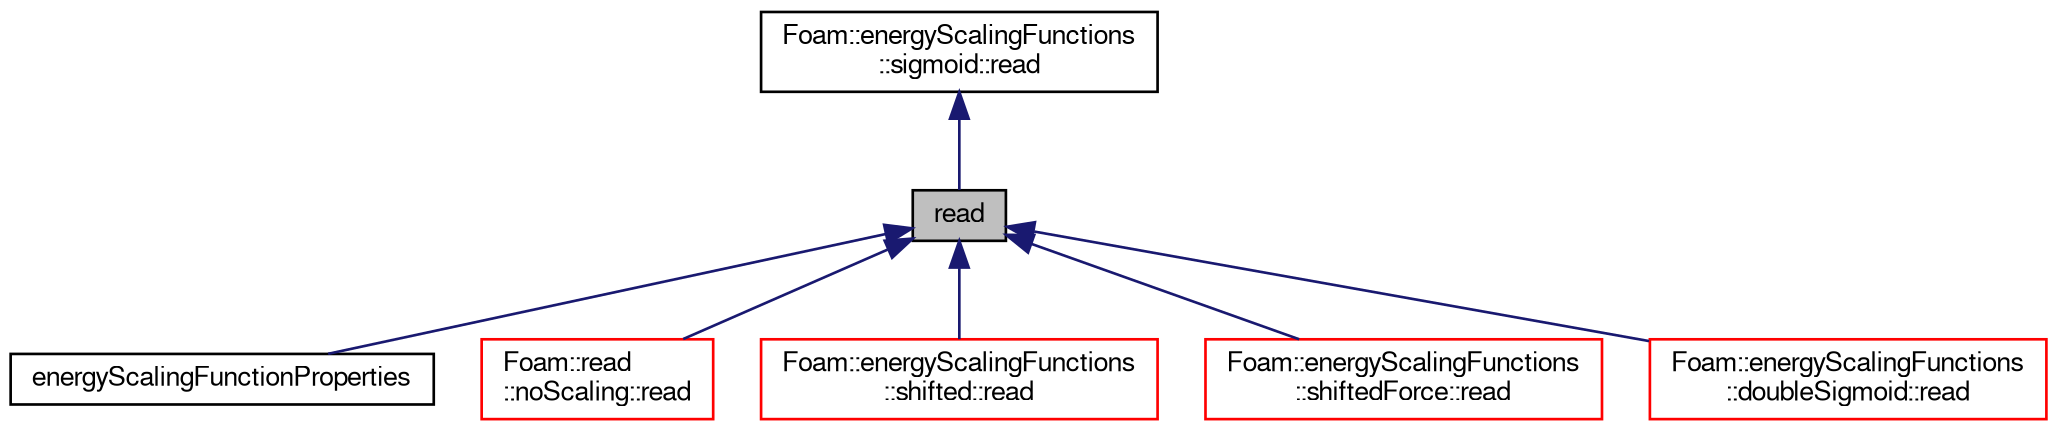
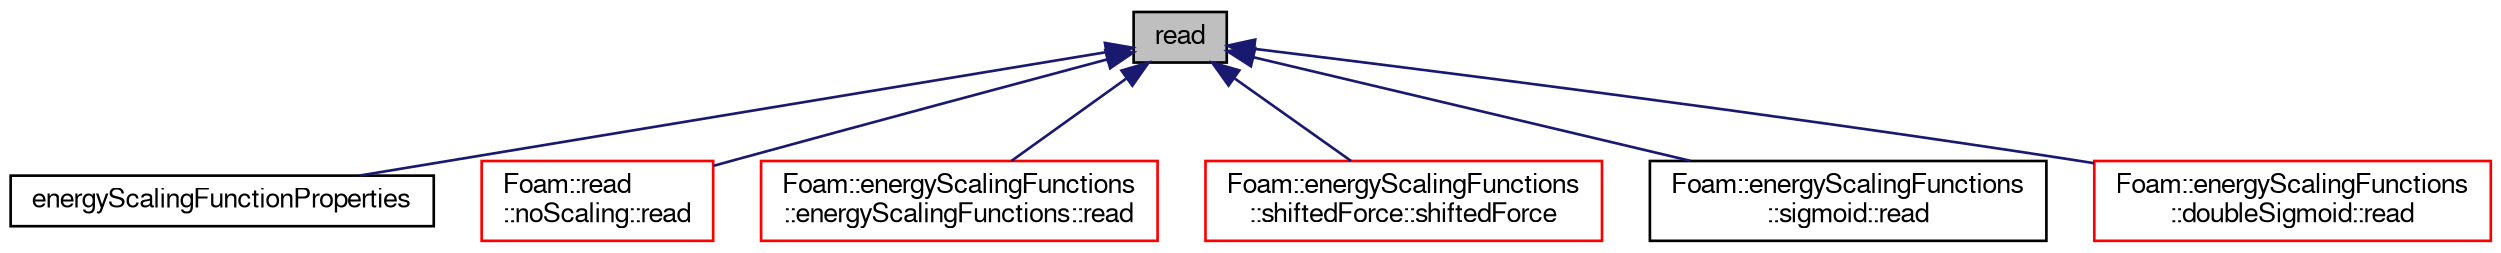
edge "read" -> "Foam::energyScalingFunctions ::sigmoid::read": reversed
node "Foam::energyScalingFunctions ::shifted::read": label "Foam::energyScalingFunctions ::shifted::read" -> "Foam::energyScalingFunctions ::energyScalingFunctions::read"
node "Foam::energyScalingFunctions ::shiftedForce::read": label "Foam::energyScalingFunctions ::shiftedForce::read" -> "Foam::energyScalingFunctions ::shiftedForce::shiftedForce"
